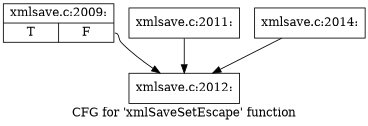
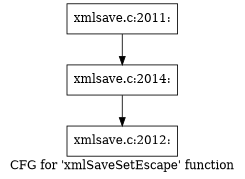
node "xmlsave.c:2009:": removed
edge "xmlsave.c:2011:" -> "xmlsave.c:2012:": now "xmlsave.c:2011:" -> "xmlsave.c:2014:"
